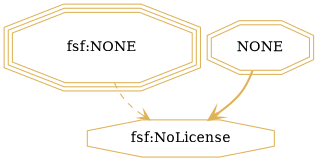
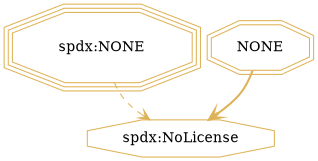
node "fsf:NONE": label "fsf:NONE" -> "spdx:NONE"
node "fsf:NoLicense": label "fsf:NoLicense" -> "spdx:NoLicense"
